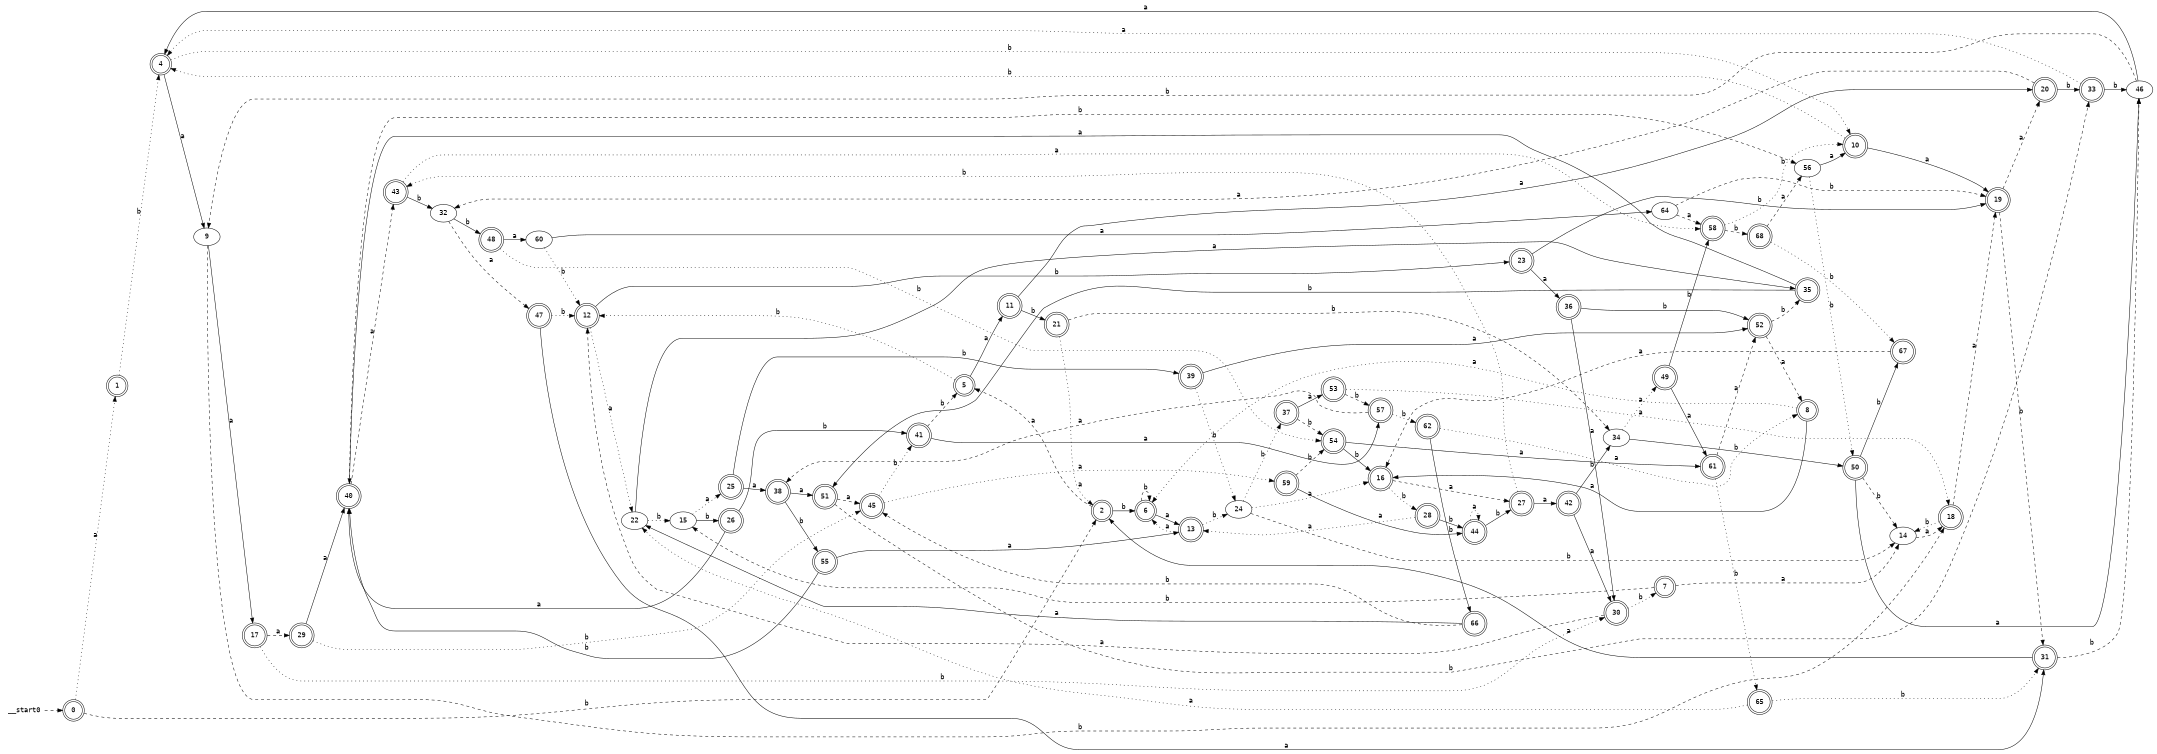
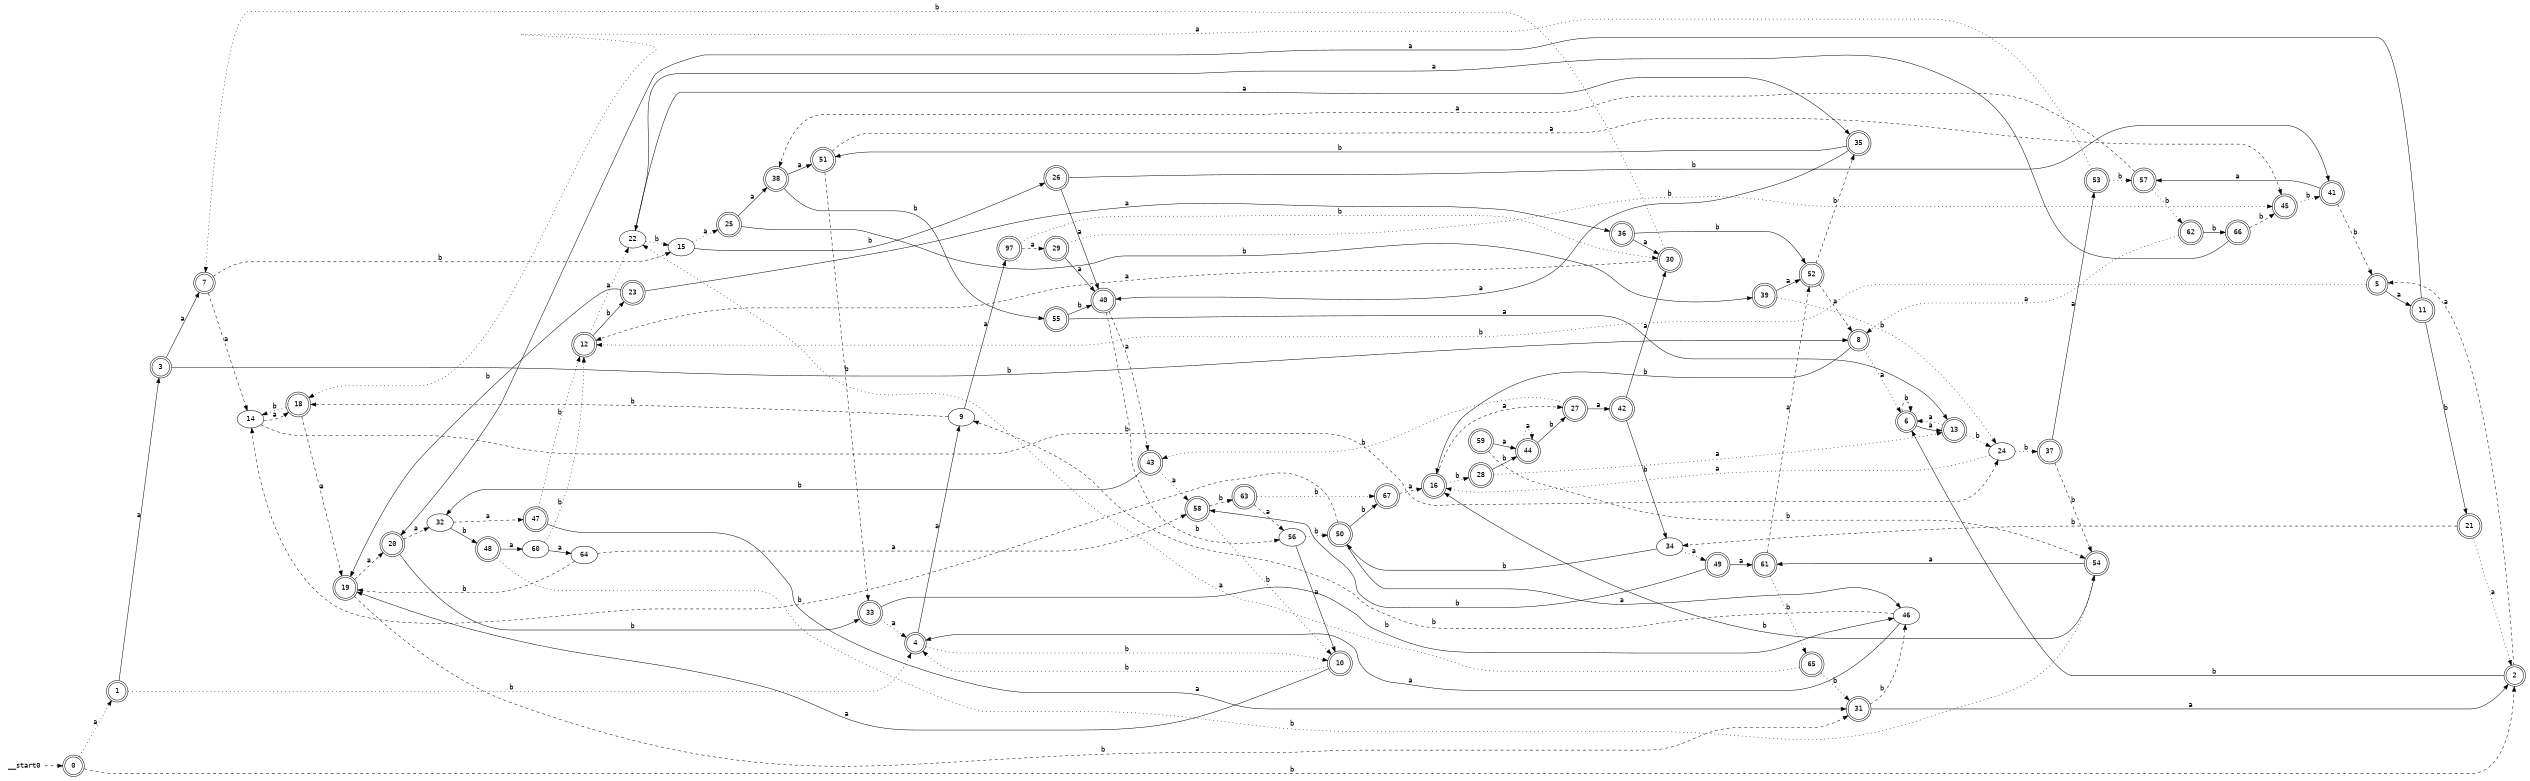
node "68": label "68" -> "63"
node "3": added
edge "53" -> "57": style dashed -> dotted
edge "45" -> "59": removed, label "a"
edge "8" -> "16": label "a" -> "b"
edge "24" -> "14": reversed
node "17": label "17" -> "97"
